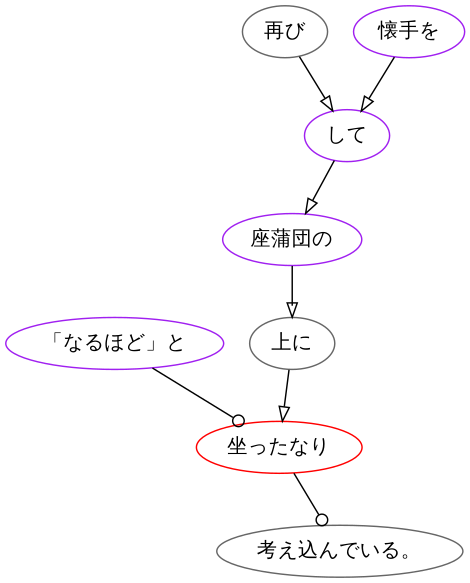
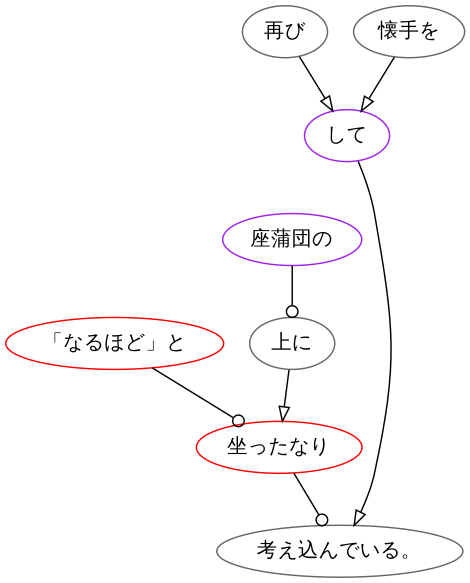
node "懐手を": color purple -> gray40
edge "して" -> "座蒲団の": now "して" -> "考え込んでいる。"
edge "座蒲団の" -> "上に": arrowhead onormal -> odot
node "「なるほど」と": color purple -> red
